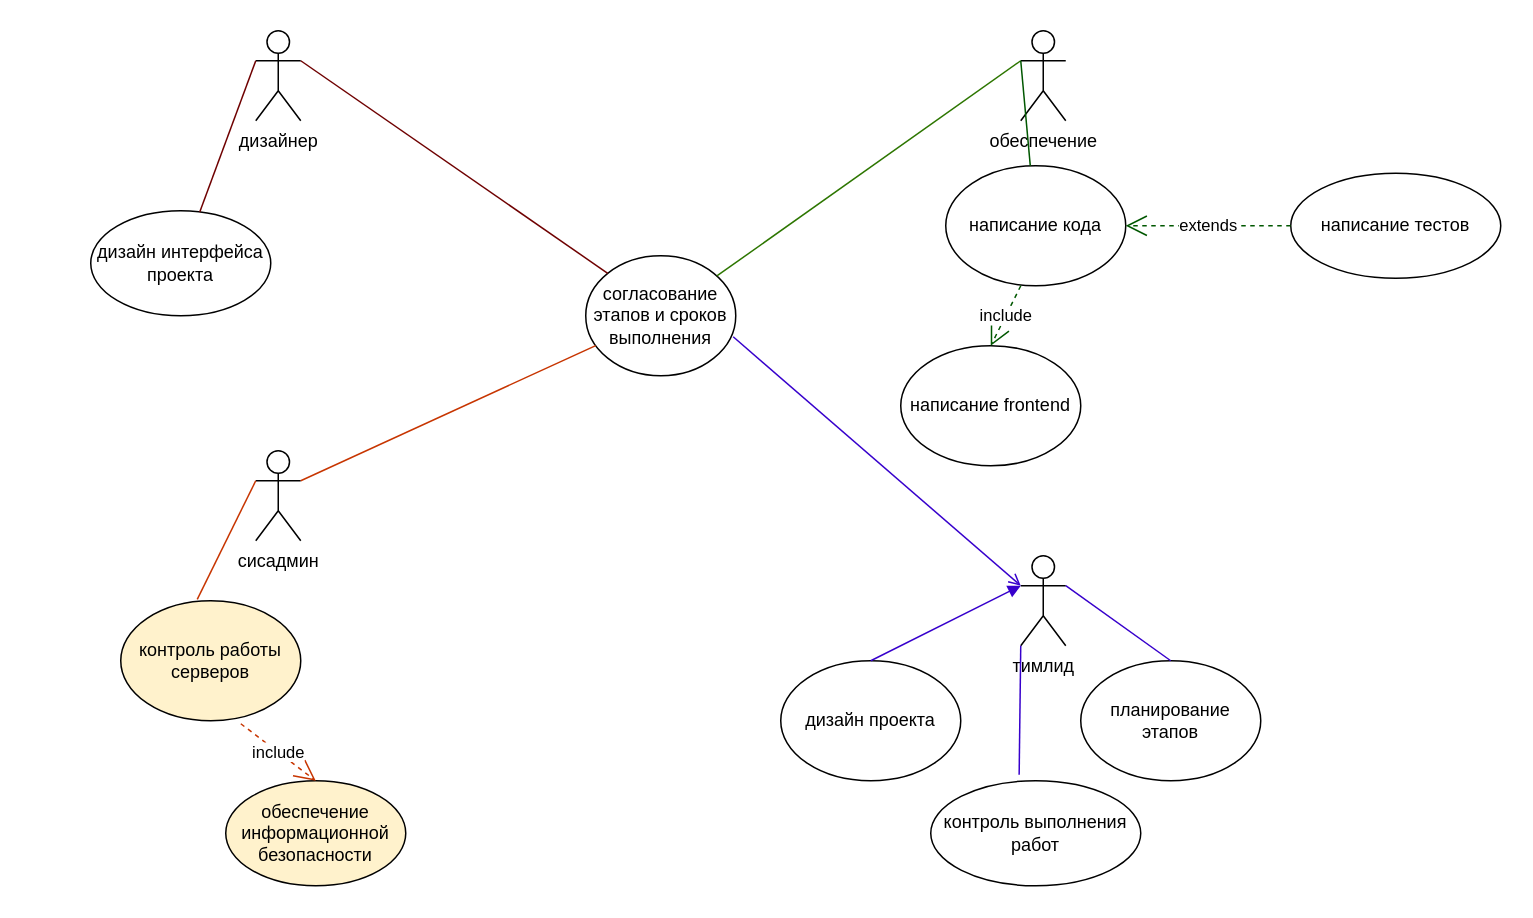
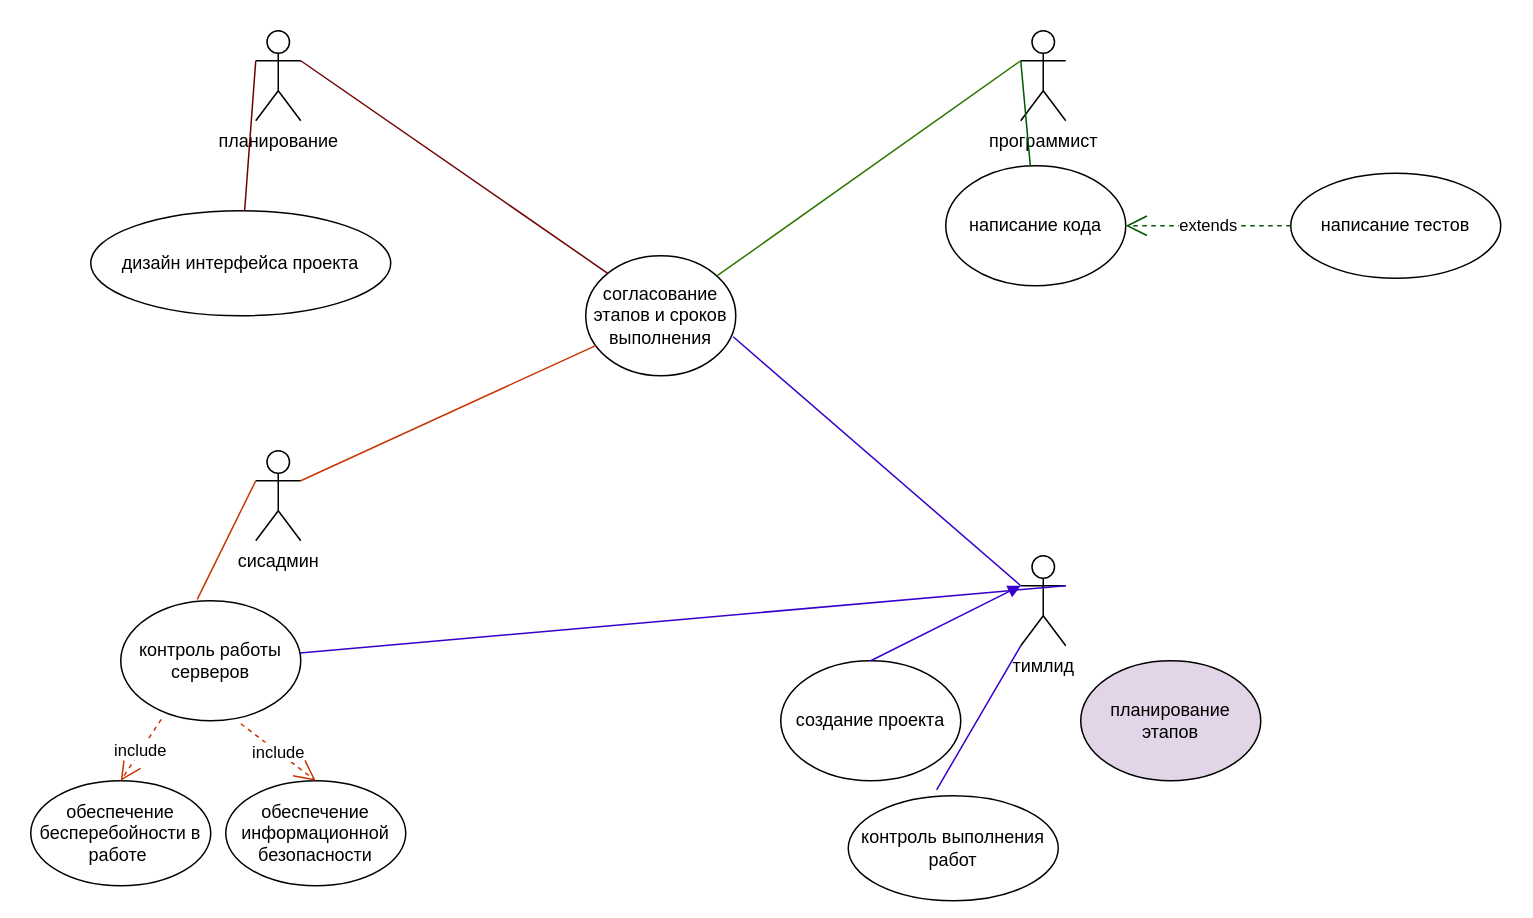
node "дизайнер": label "дизайнер" -> "планирование"
node "обеспечение": label "обеспечение" -> "программист"
node "дизайн интерфейса проекта": size 180x105 -> 300x105
edge "написание кода" -> "написание frontend": removed, label "include"
node "написание frontend": removed
edge "согласование этапов и сроков выполнения" -> "тимлид": arrowhead open -> none
edge "тимлид" -- "планирование этапов": now "тимлид" -- "контроль работы серверов"
node "контроль работы серверов": fillcolor #fff2cc -> #ffffff
node "дизайн проекта": label "дизайн проекта" -> "создание проекта"
node "планирование этапов": fillcolor #ffffff -> #e1d5e7
edge "контроль работы серверов" -> "обеспечение бесперебойности в работе": added, label "include"
node "обеспечение бесперебойности в работе": added
node "обеспечение информационной безопасности": fillcolor #fff2cc -> #ffffff
node "контроль выполнения работ": moved (1036, 833) -> (953, 848)
